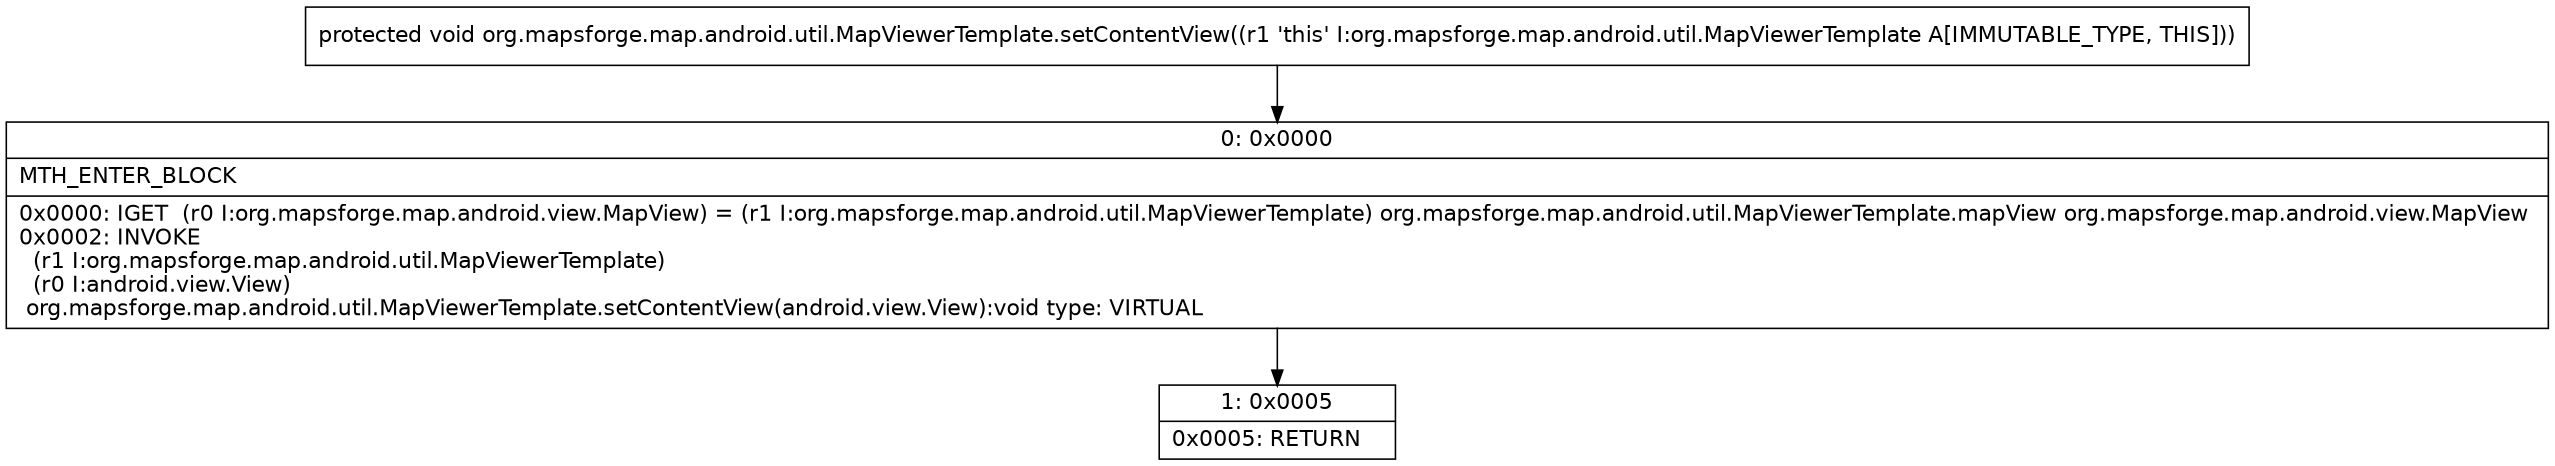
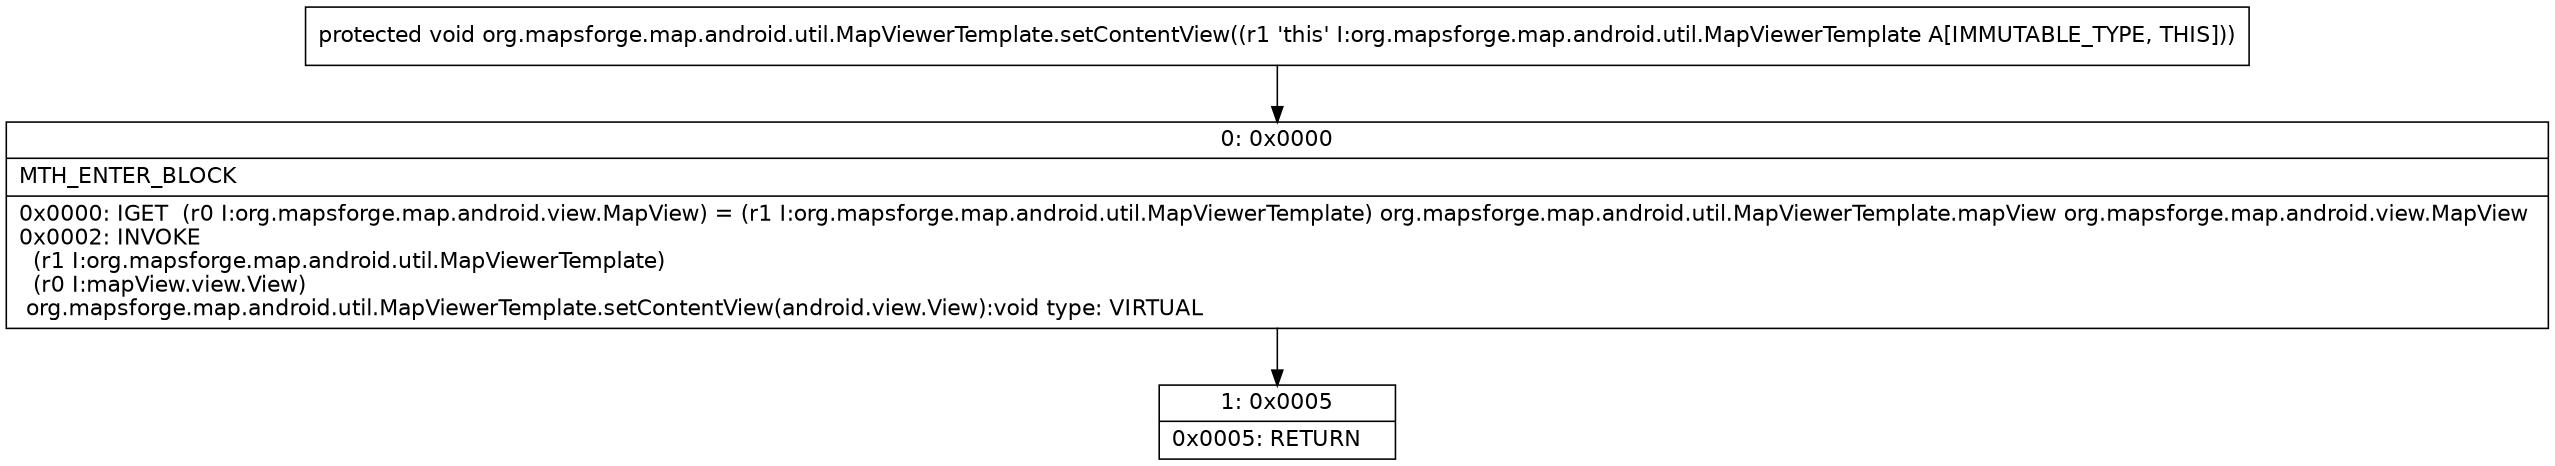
node "0: 0x0000": text "(r0 I:android.view.View)" -> "(r0 I:mapView.view.View)"
